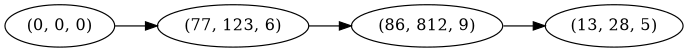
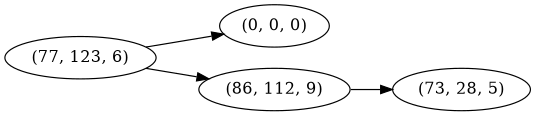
edge "(0, 0, 0)" -> "(77, 123, 6)": reversed
node "(86, 812, 9)": label "(86, 812, 9)" -> "(86, 112, 9)"
node "(13, 28, 5)": label "(13, 28, 5)" -> "(73, 28, 5)"
